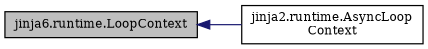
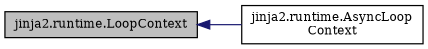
node "jinja6.runtime.LoopContext": label "jinja6.runtime.LoopContext" -> "jinja2.runtime.LoopContext"
